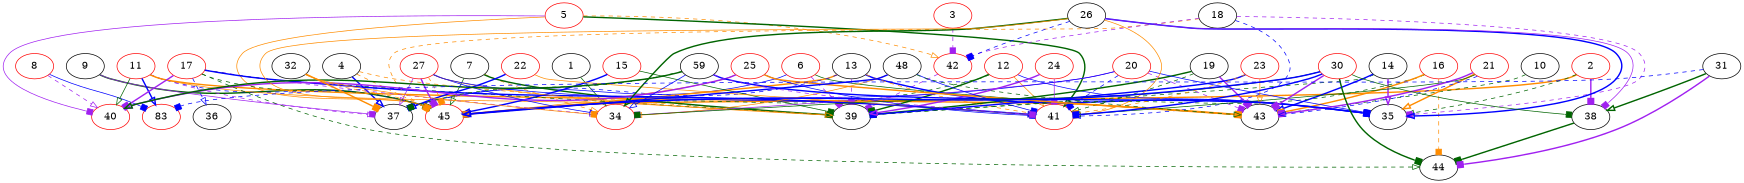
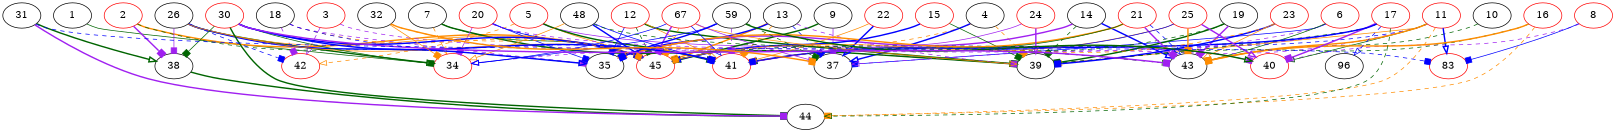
edge "3" -> "42": arrowhead box -> onormal
node "27": label "27" -> "67"
edge "42" -> "39": now "3" -> "39"
edge "11" -> "39": arrowhead box -> onormal
edge "11" -> "44": added
node "36": label "36" -> "96"
